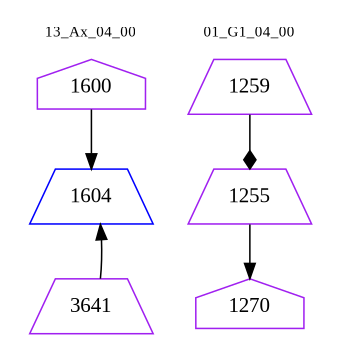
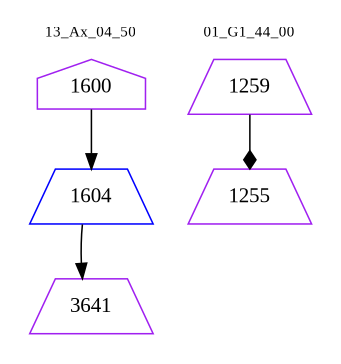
cluster "13_Ax_04_00": label "13_Ax_04_00" -> "13_Ax_04_50"
cluster "01_G1_04_00": label "01_G1_04_00" -> "01_G1_44_00"
edge "3641" -> "1604": reversed
node "1270": removed
